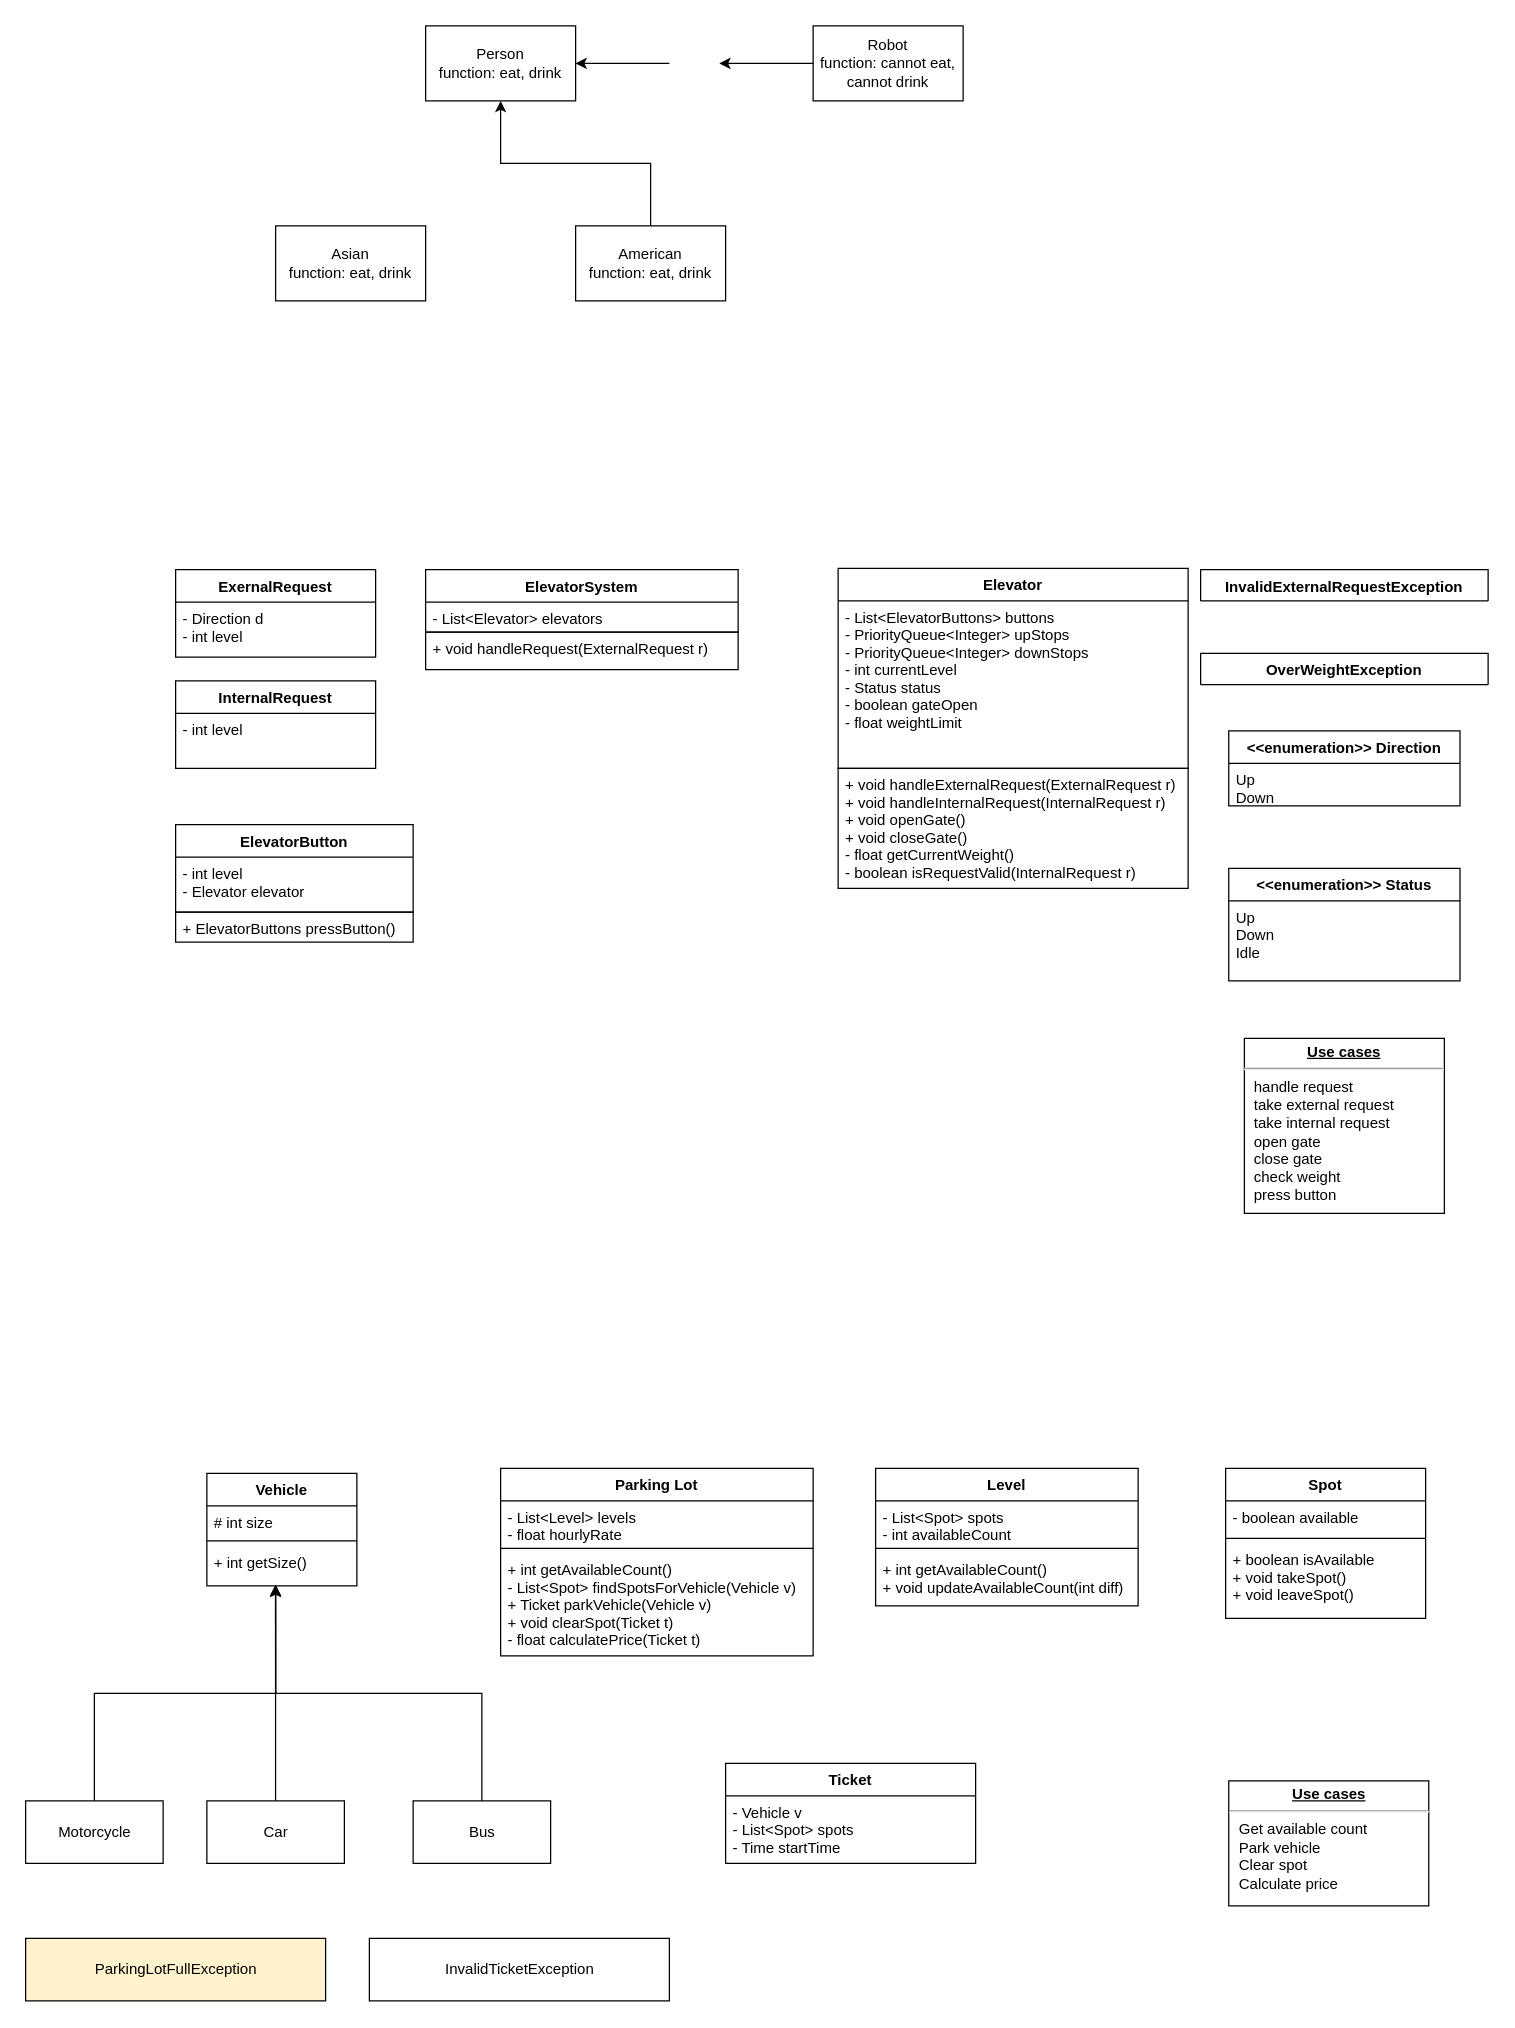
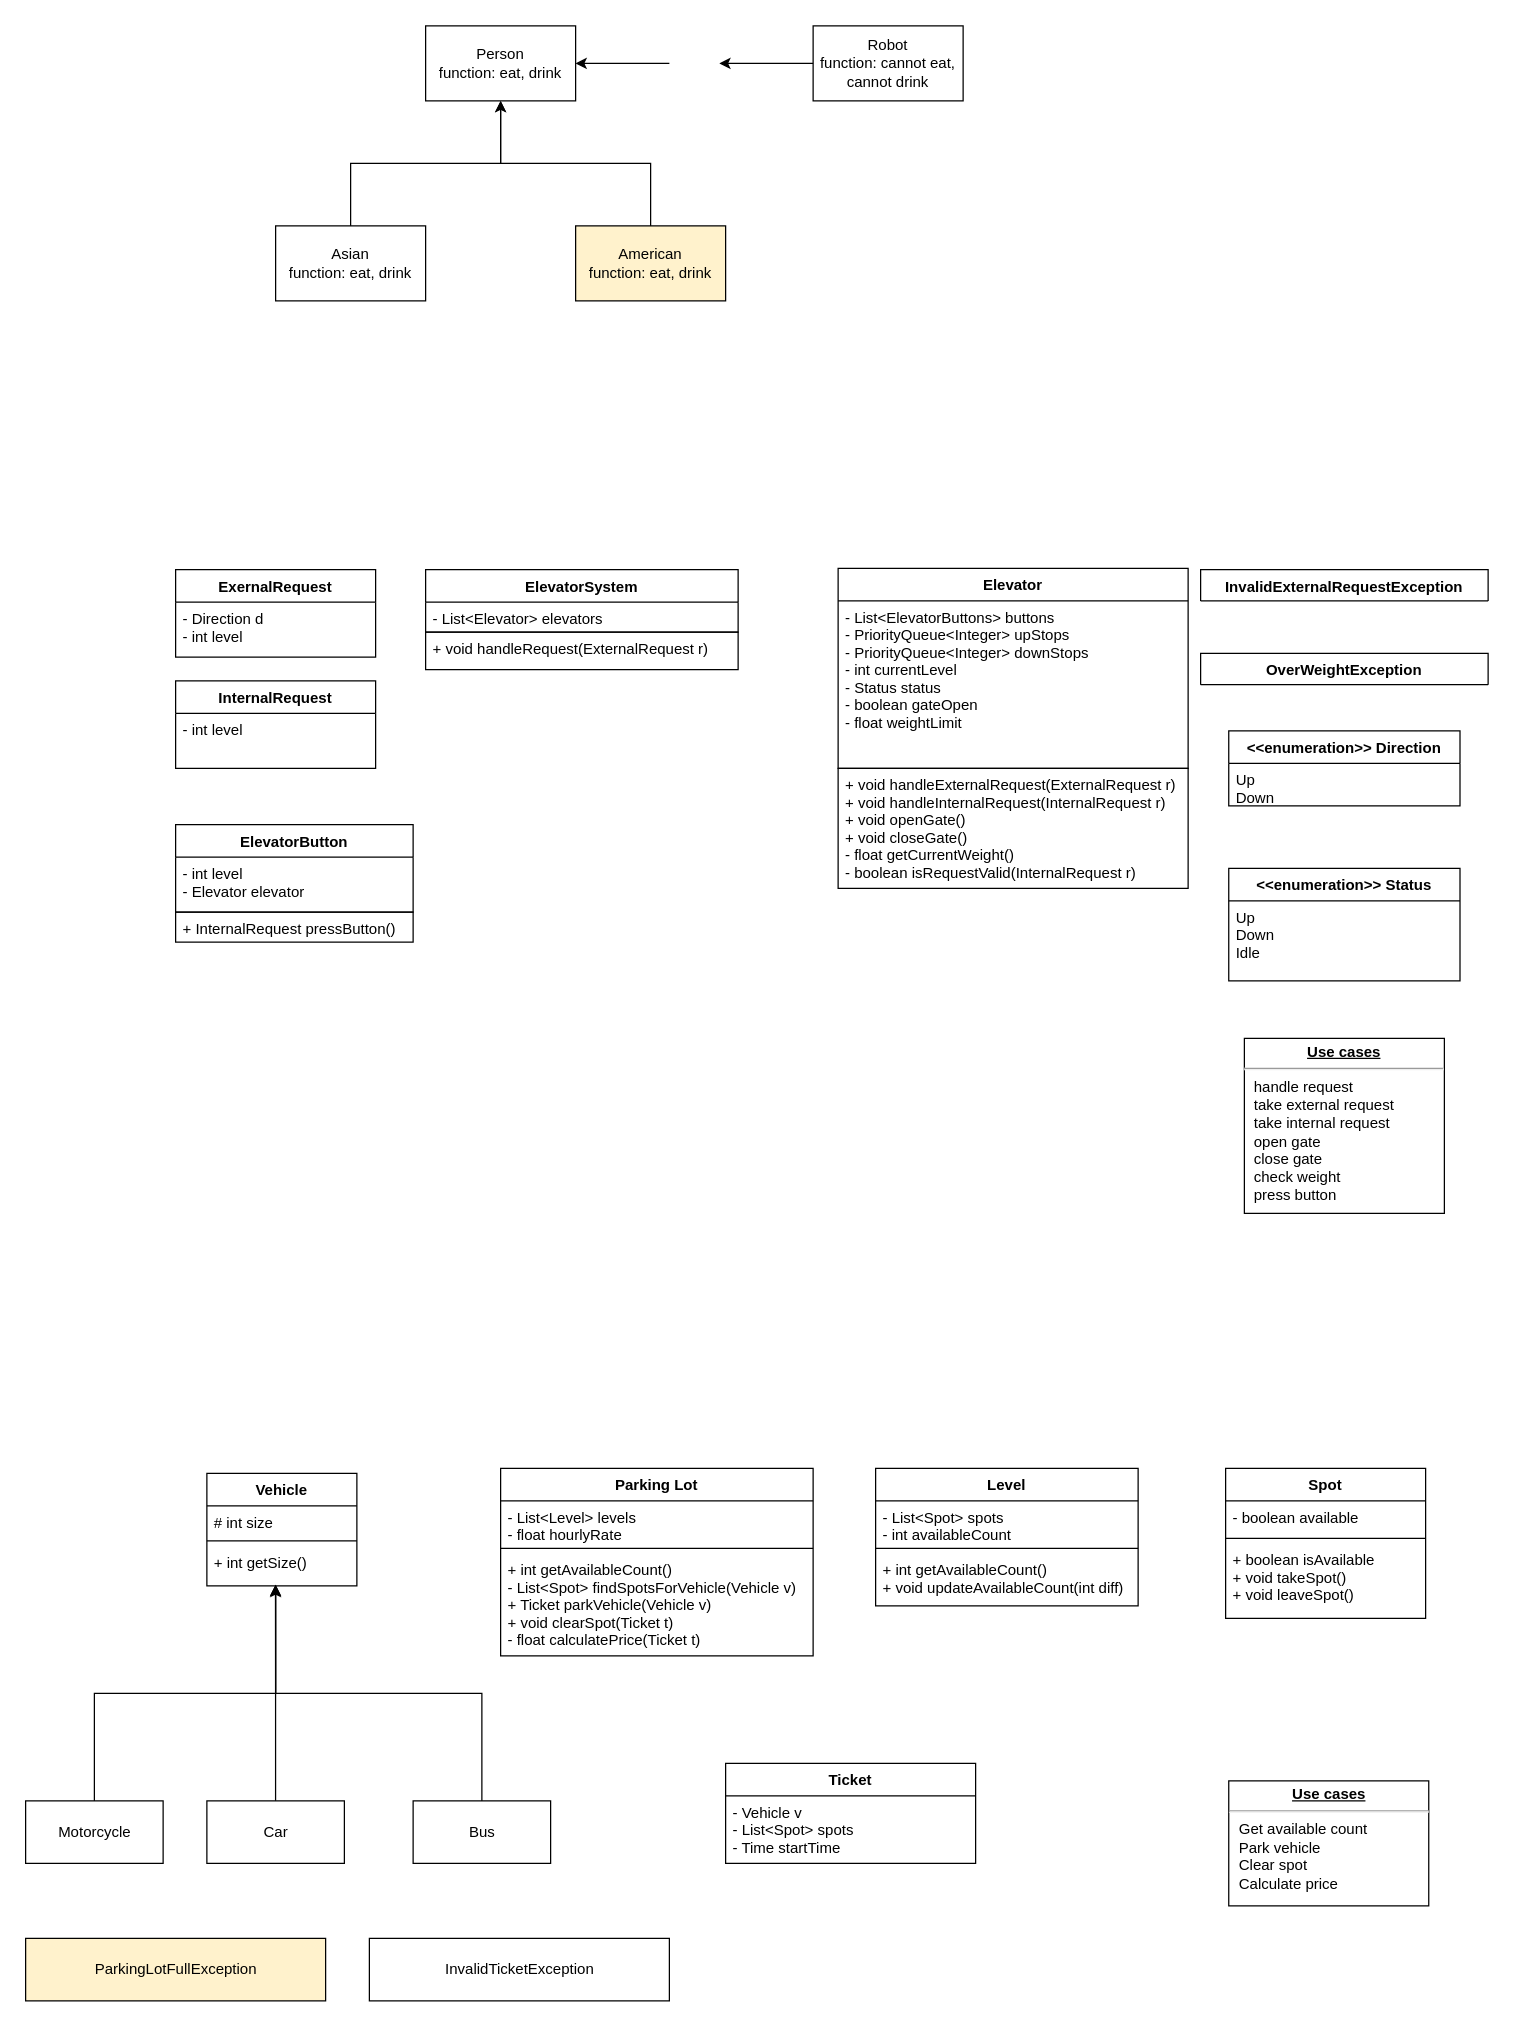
edge "Asian function: eat, drink" -> "Person function: eat, drink": added
node "American function: eat, drink": fillcolor #ffffff -> #fff2cc
node "+ ElevatorButtons pressButton()": label "+ ElevatorButtons pressButton()" -> "+ InternalRequest pressButton()"
